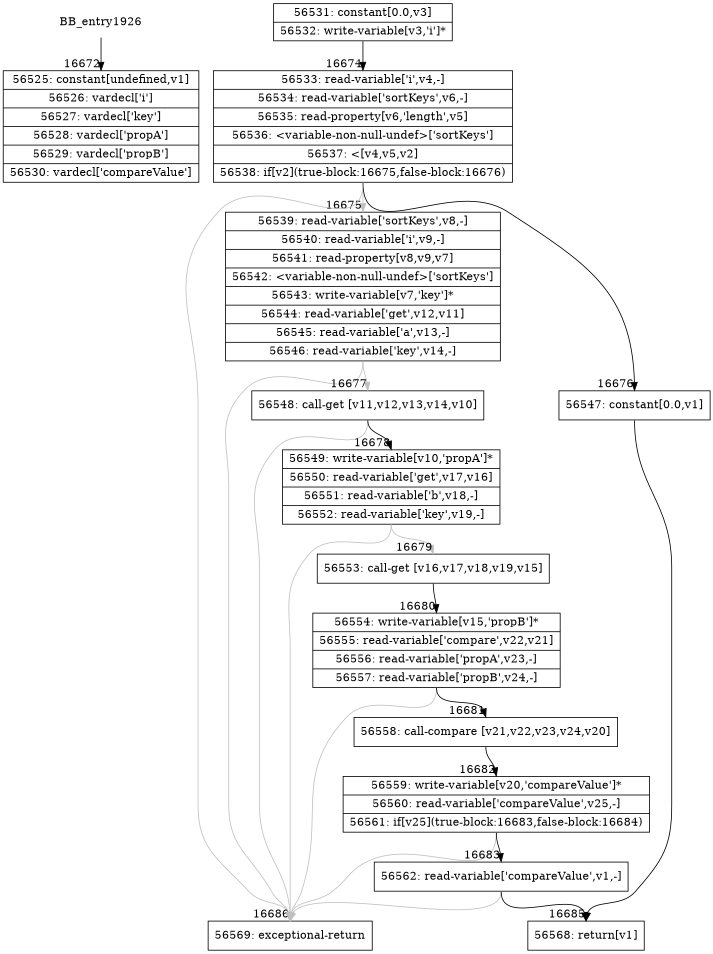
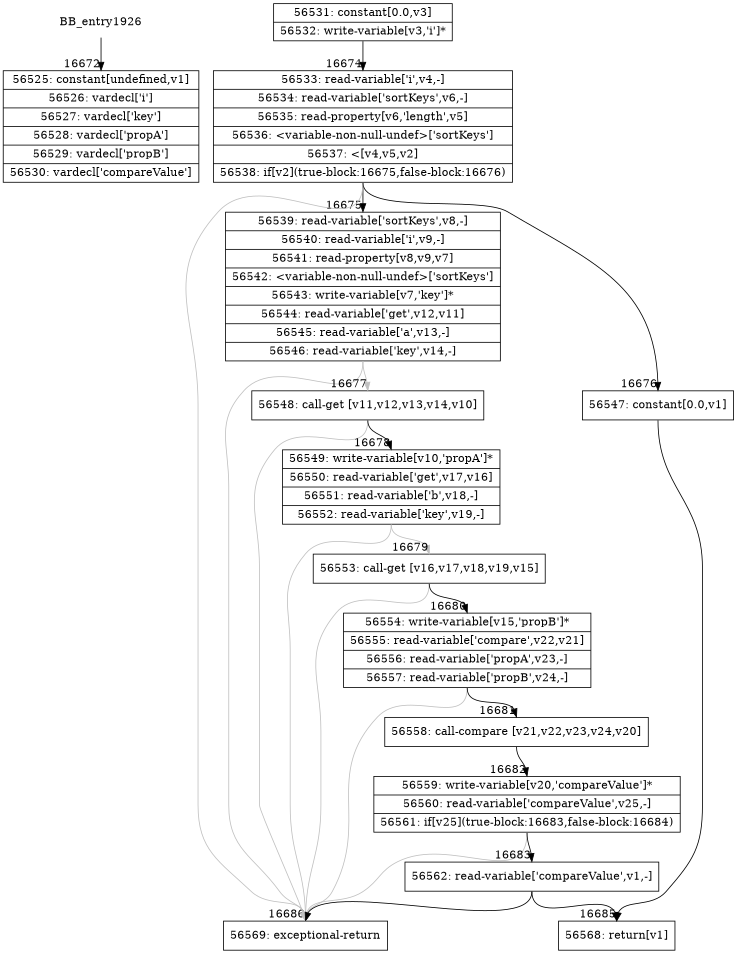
edge "56533: read-variable['i',v4,-]" -> "56539: read-variable['sortKeys',v8,-]": color gray -> black
edge "56553: call-get [v16,v17,v18,v19,v15]" -> "56569: exceptional-return": added
edge "56562: read-variable['compareValue',v1,-]" -> "56569: exceptional-return": color gray -> black
